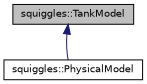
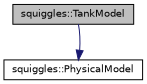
edge "squiggles::PhysicalModel" -> "squiggles::TankModel": reversed
